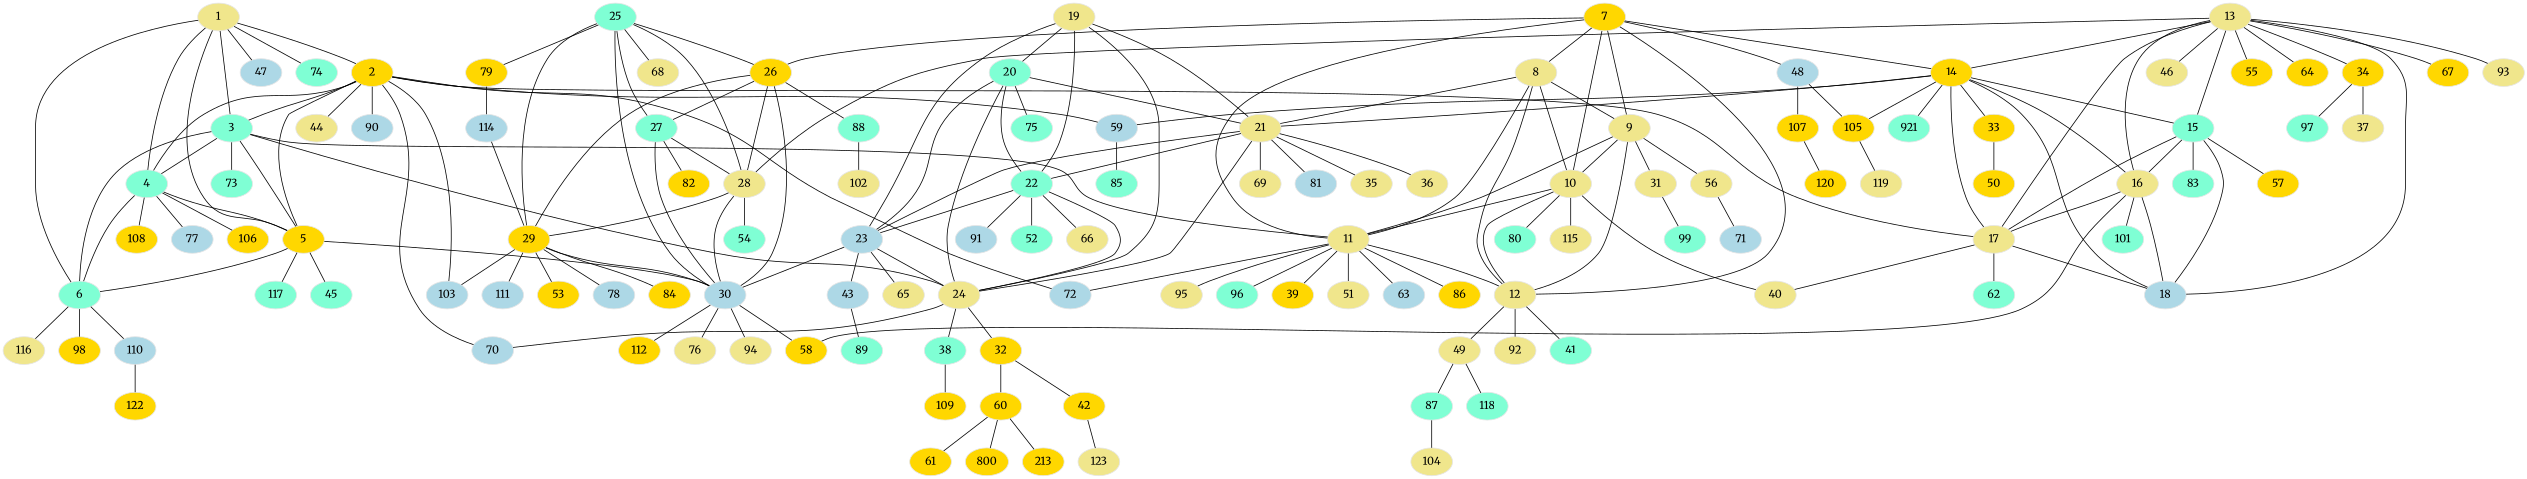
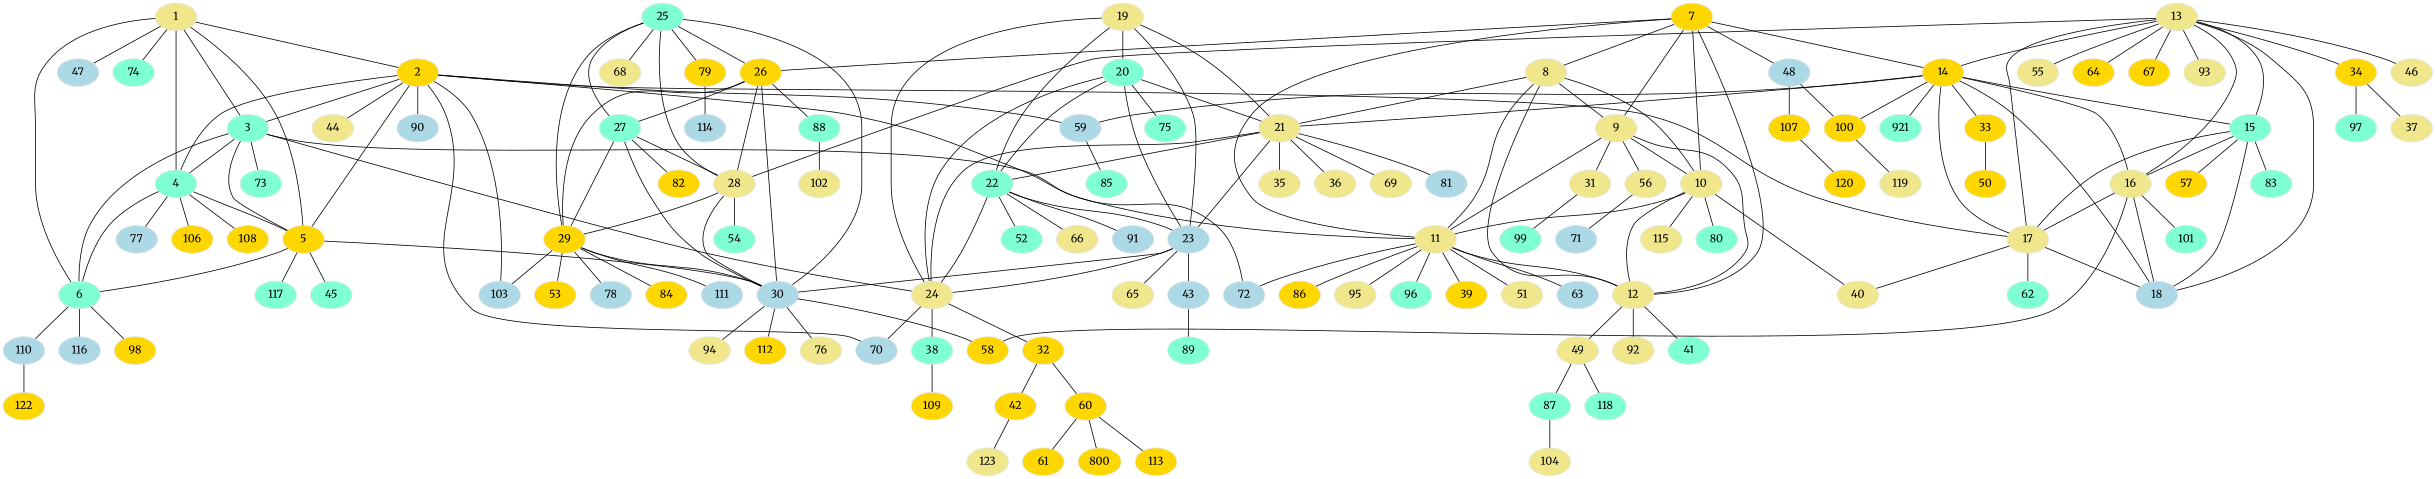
node "55": fillcolor gold -> khaki
node "105": label "105" -> "100"
edge "114" -- "29": now "27" -- "29"
node "116": fillcolor khaki -> lightblue
node "213": label "213" -> "113"
